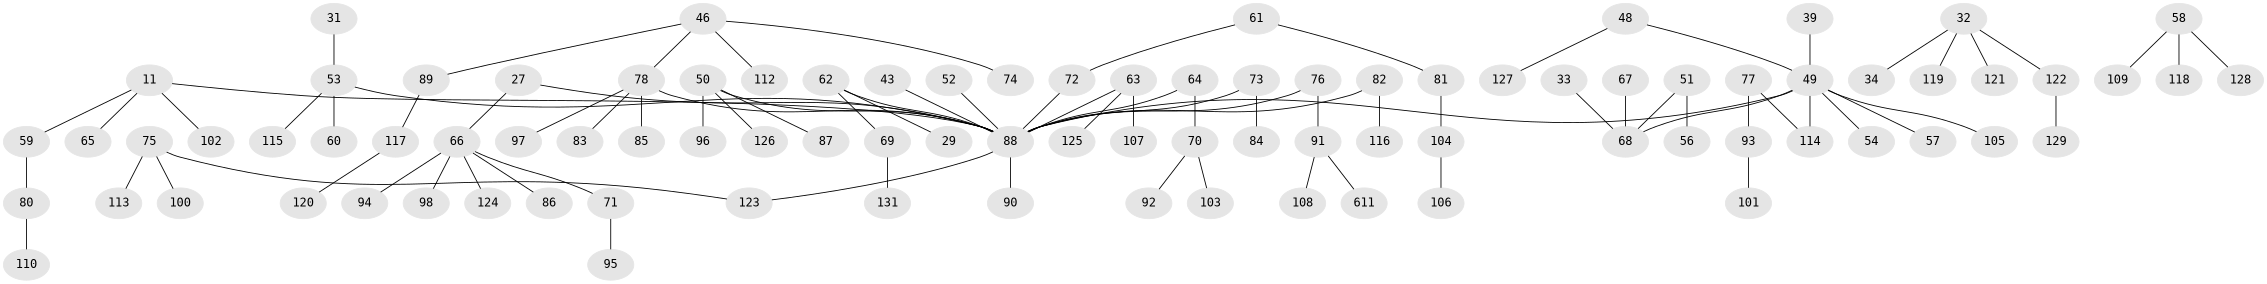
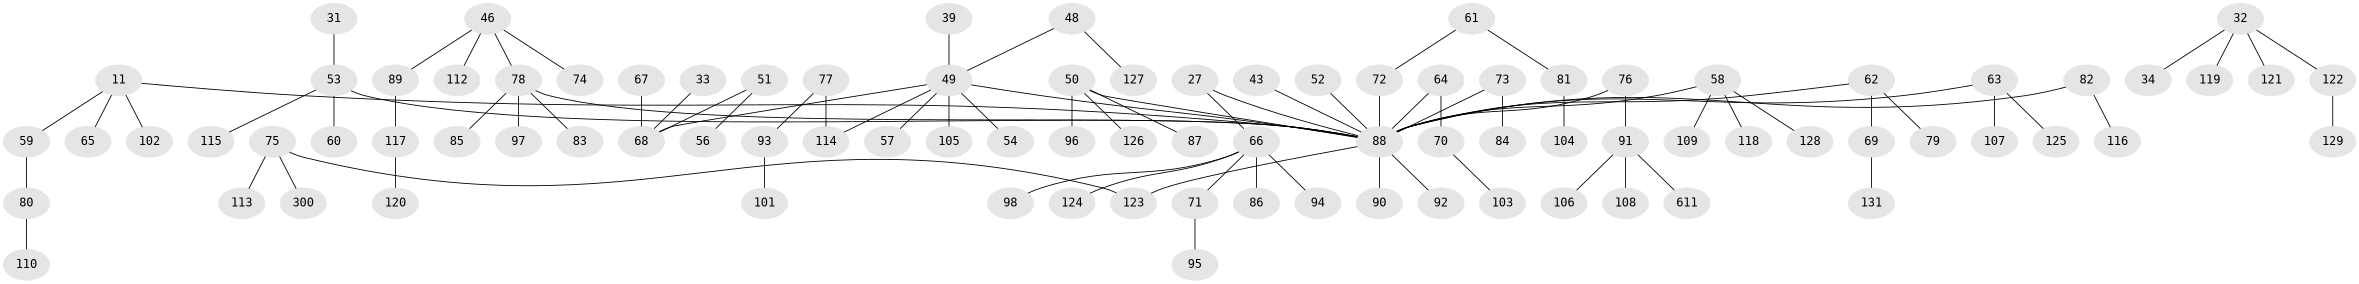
edge "58" -- "88": added
node "29": label "29" -> "79"
edge "70" -- "92": now "88" -- "92"
edge "104" -- "106": now "91" -- "106"
node "100": label "100" -> "300"
